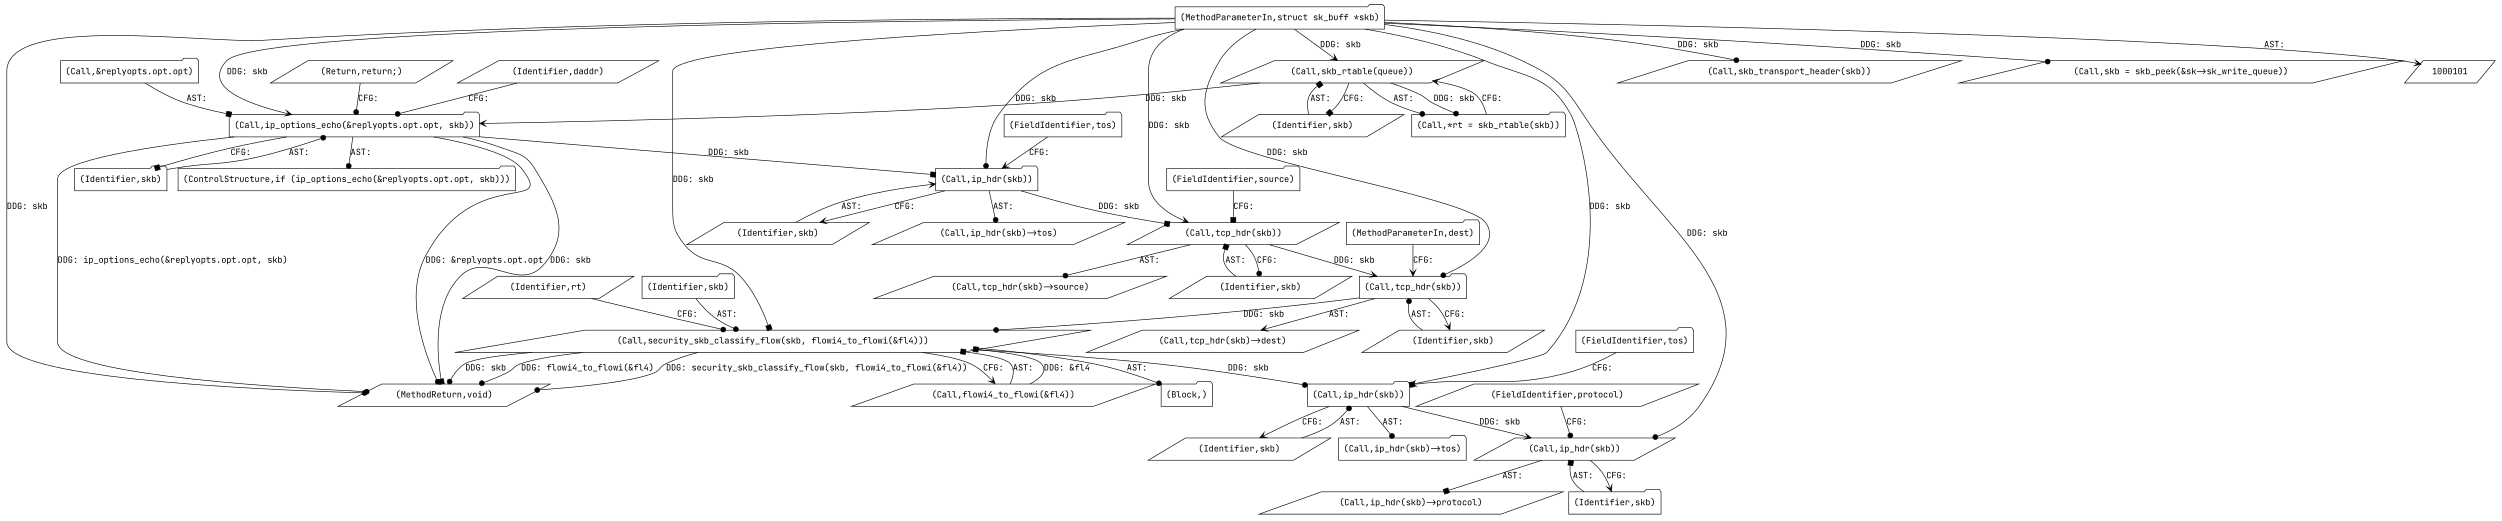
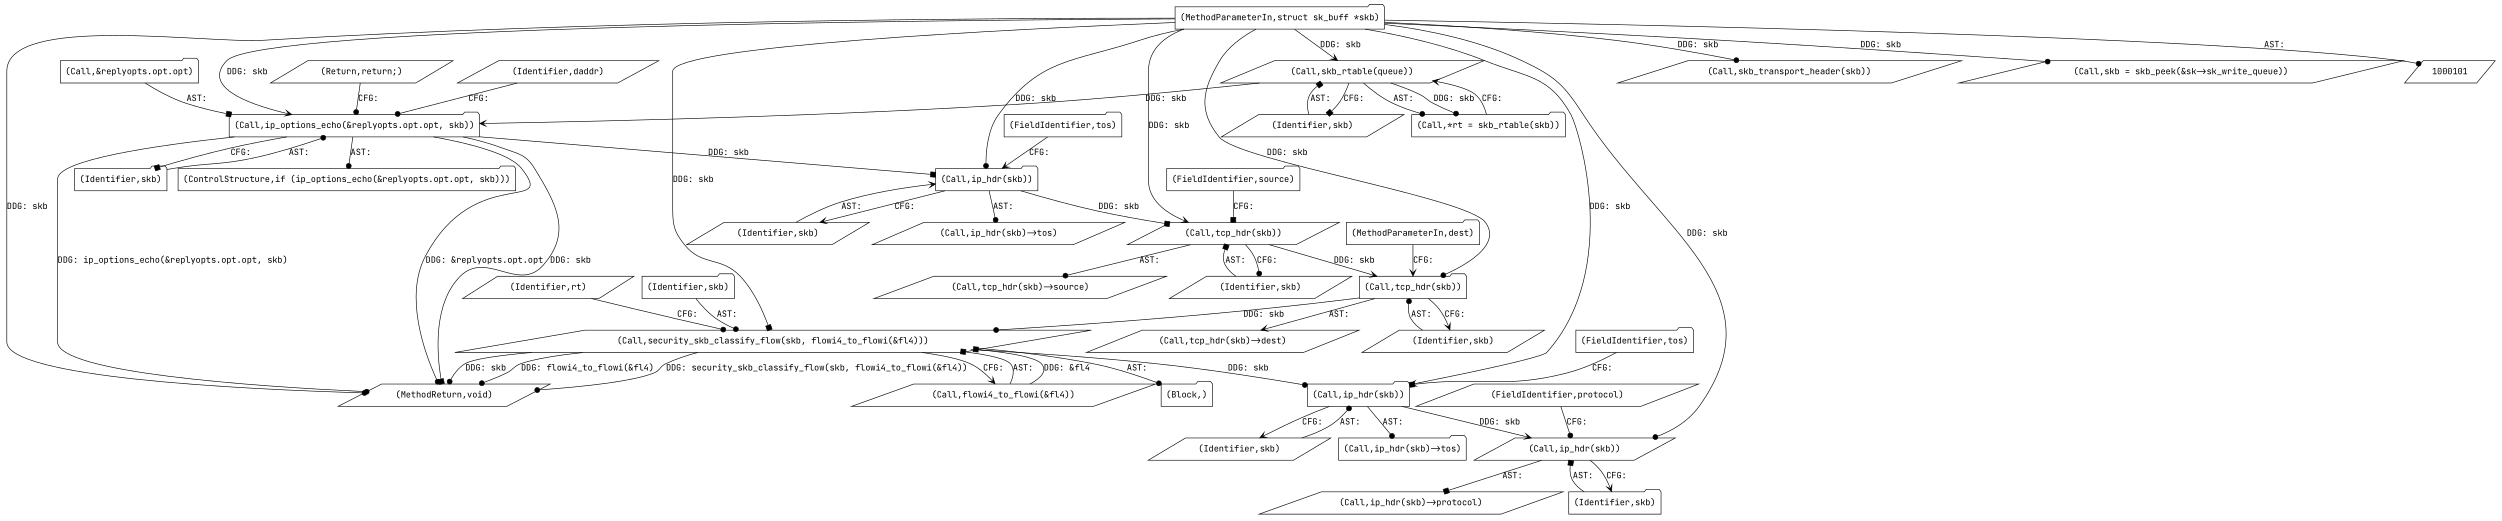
edge "(MethodParameterIn,struct sk_buff *skb)" -> "1000101": arrowhead vee -> dot
